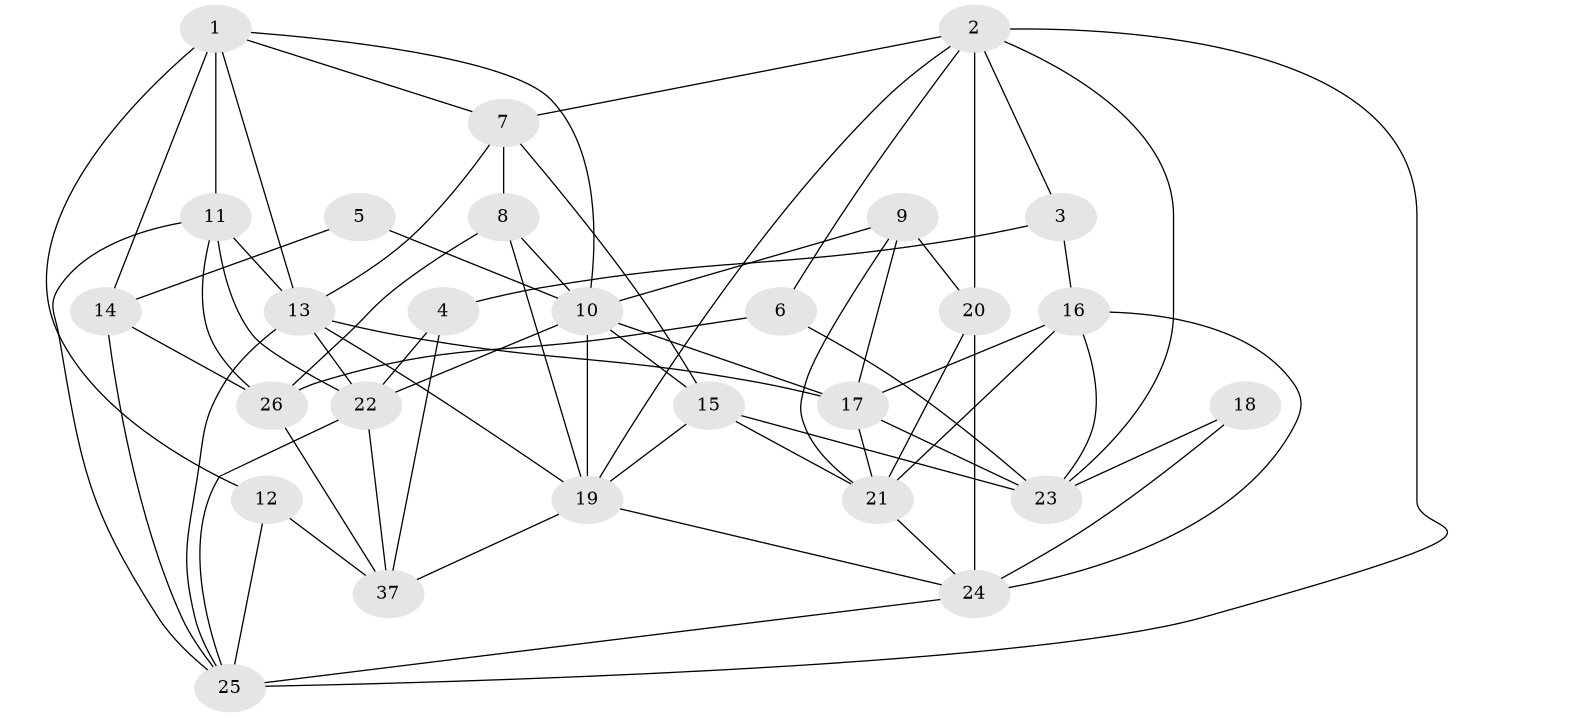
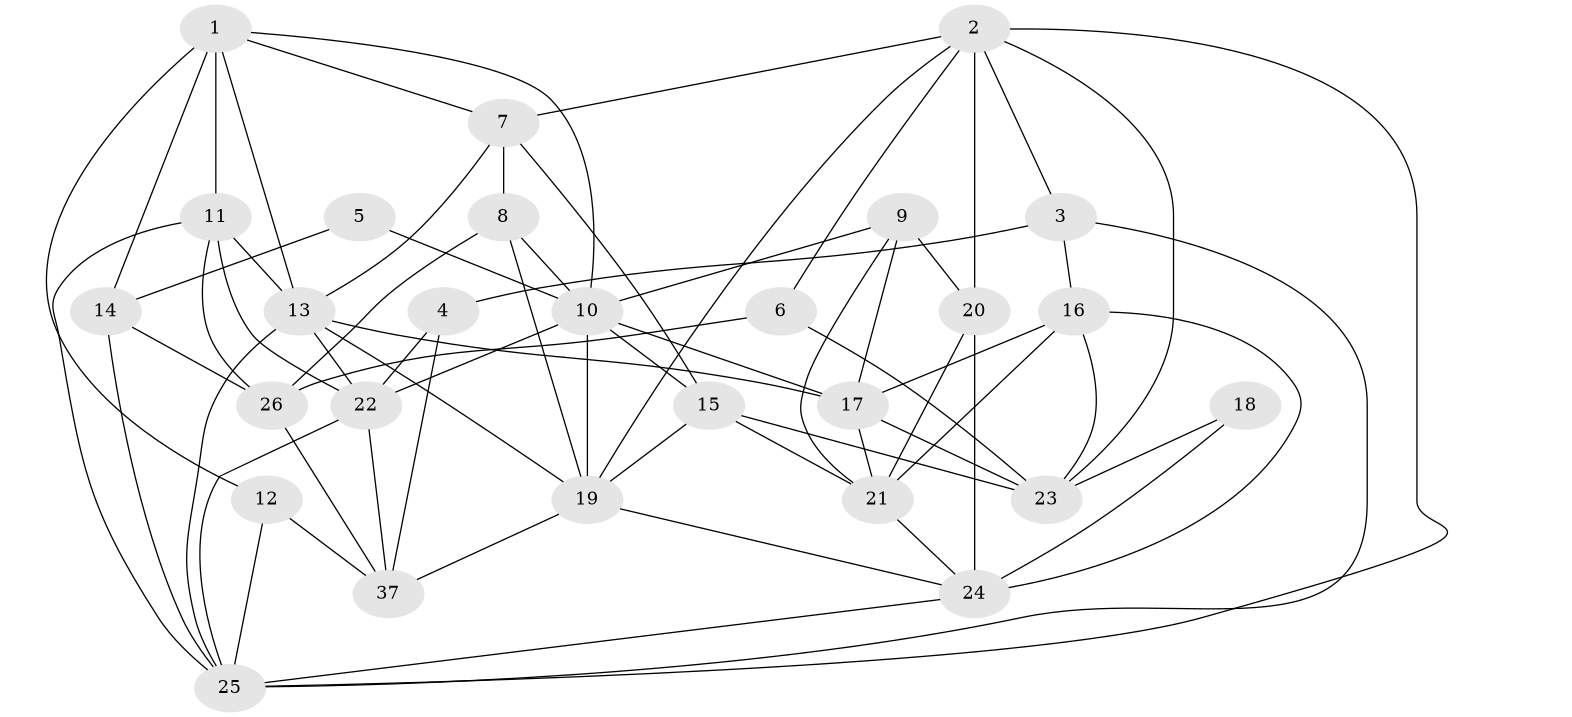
edge "3" -- "25": added
